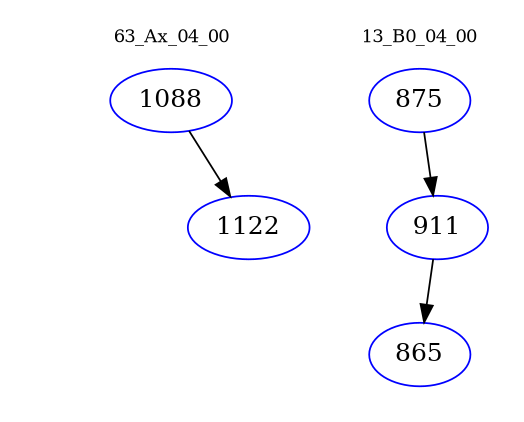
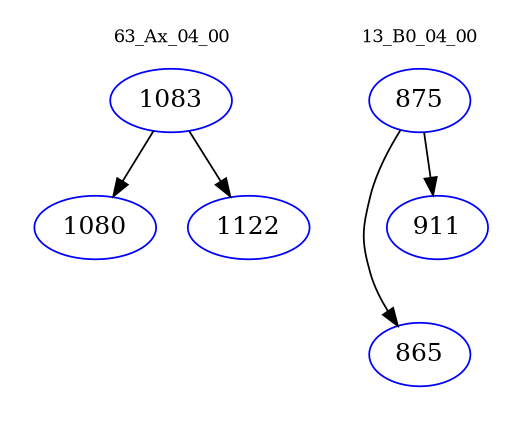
node "1088": label "1088" -> "1083"
node "1080": added
edge "911" -> "865": now "875" -> "865"
